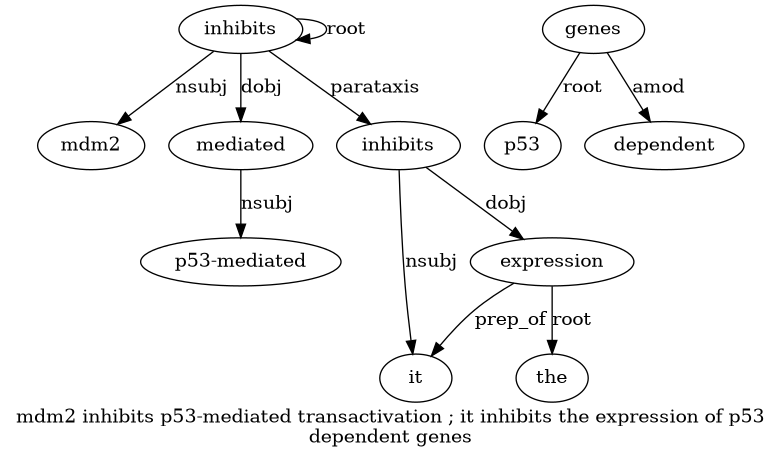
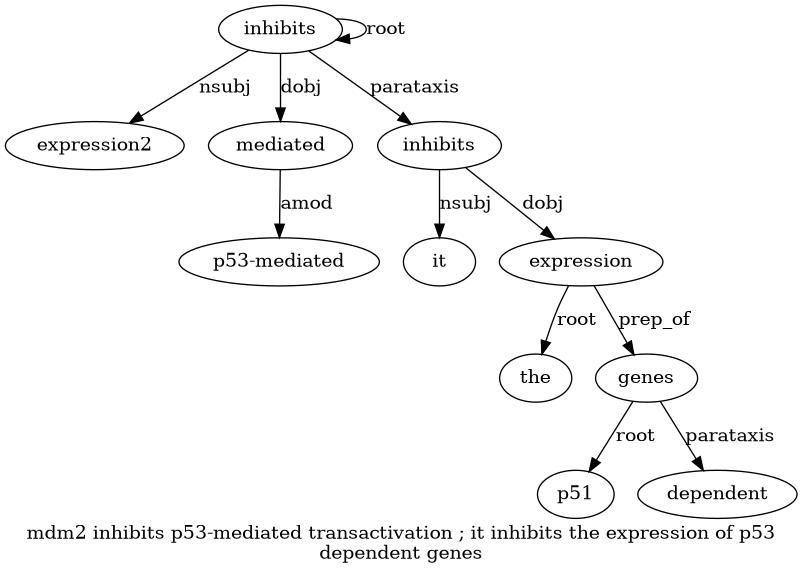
edge "genes" -> "dependent": label "amod" -> "parataxis"
node "mdm2": label "mdm2" -> "expression2"
node "p53": label "p53" -> "p51"
edge "mediated" -> "p53-mediated": label "nsubj" -> "amod"
edge "expression" -> "it": now "expression" -> "genes"
